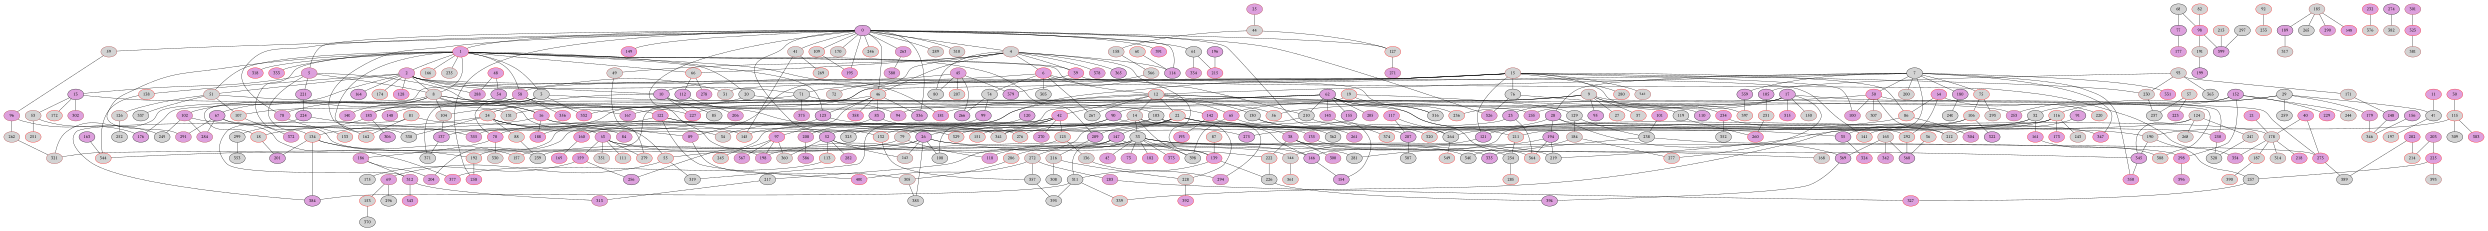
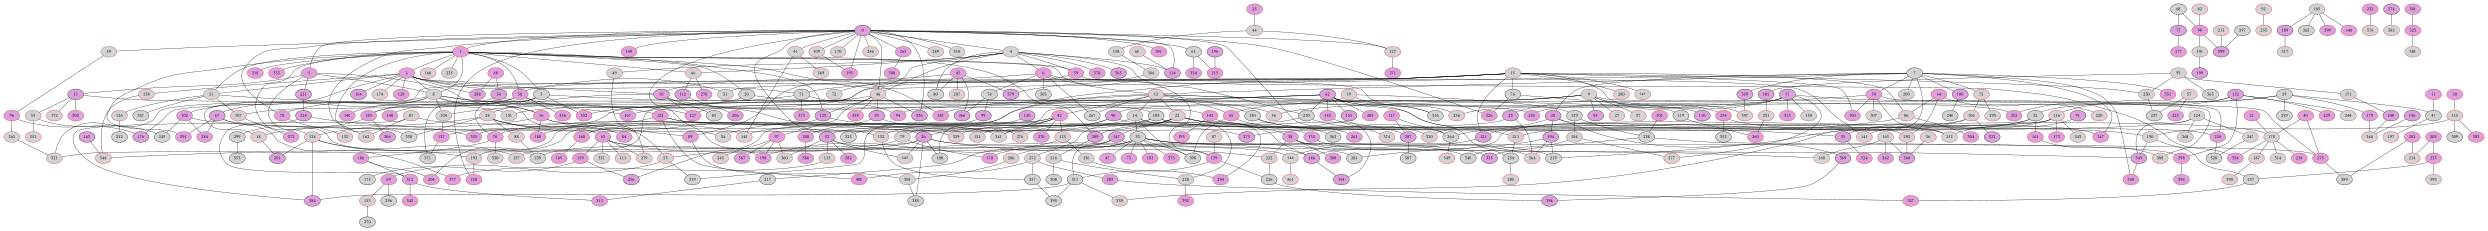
node "137": color black -> red
edge "165" -- "369": now "165" -- "168"
